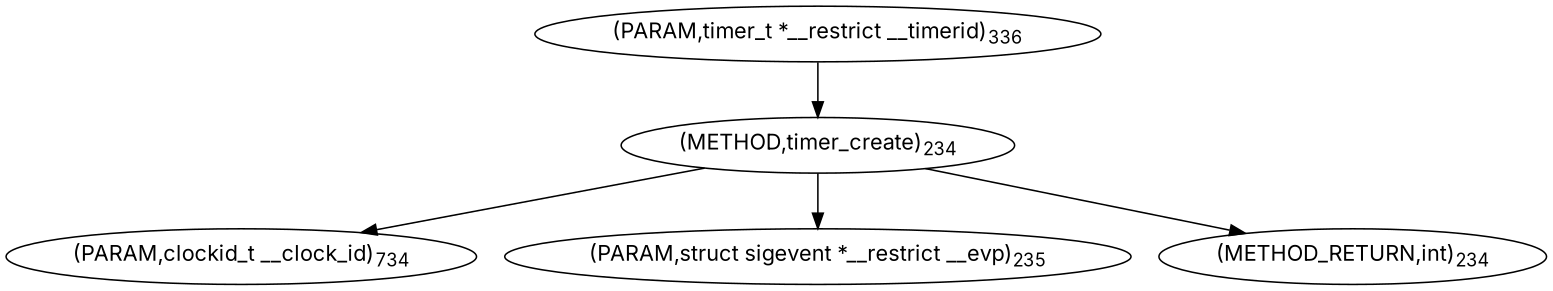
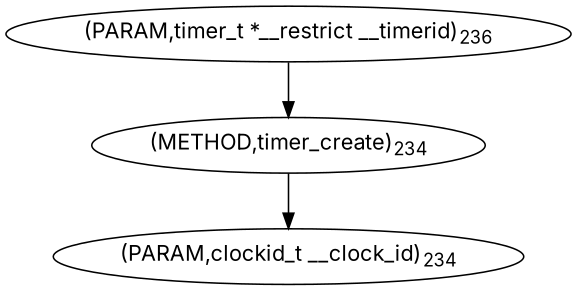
node "(PARAM,timer_t *__restrict __timerid)": text "336" -> "236"
node "(PARAM,clockid_t __clock_id)": text "734" -> "234"
node "(PARAM,struct sigevent *__restrict __evp)": removed
node "(METHOD_RETURN,int)": removed
